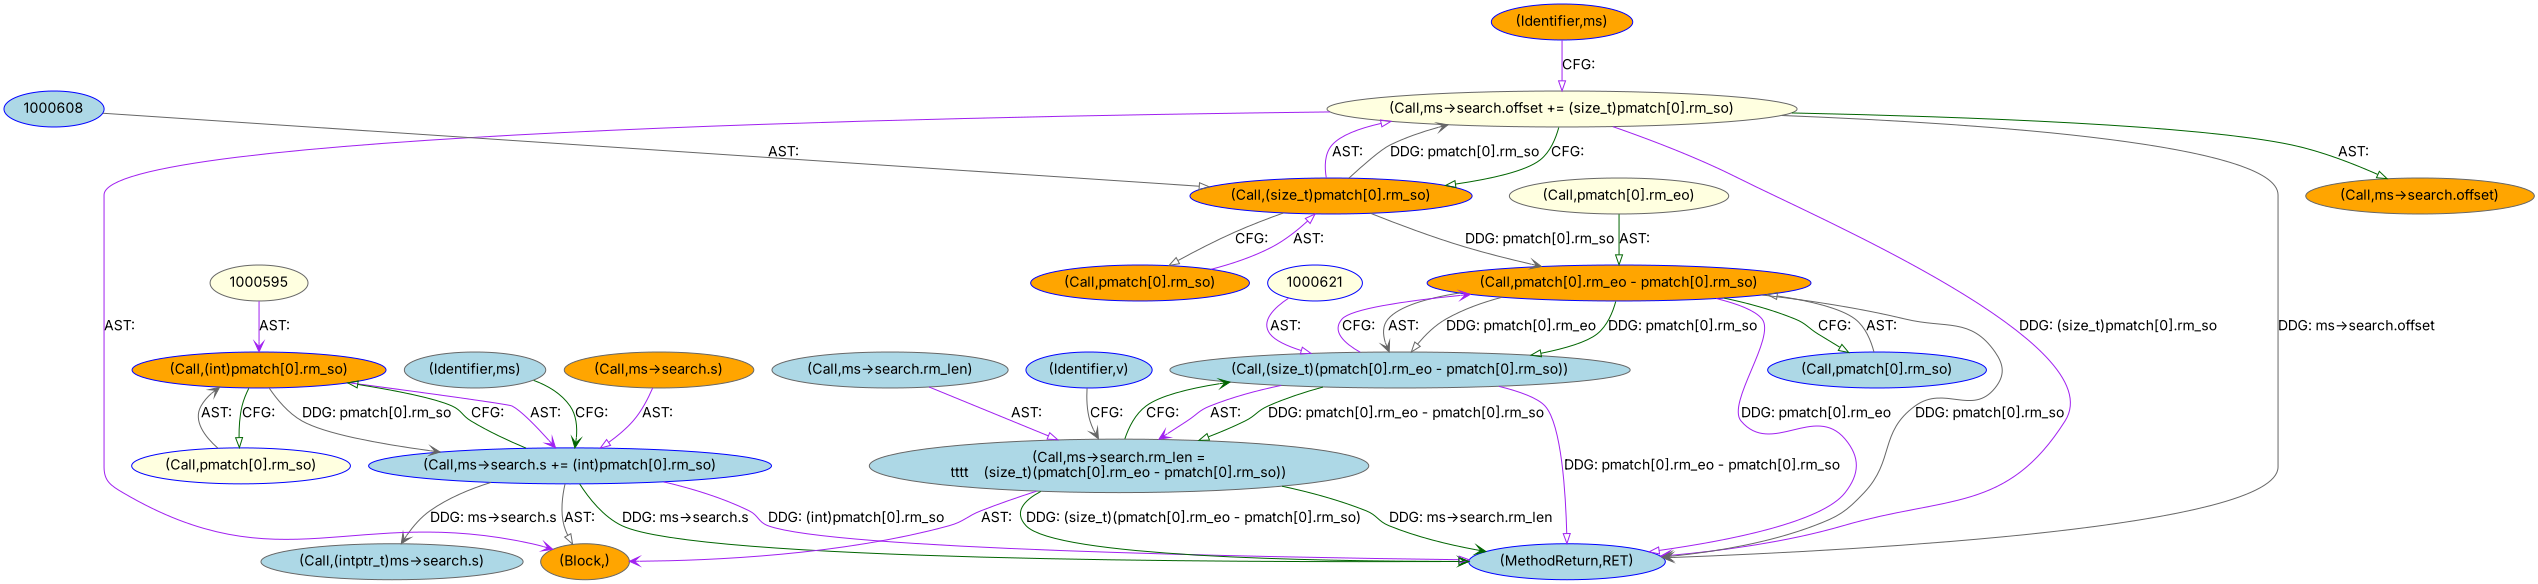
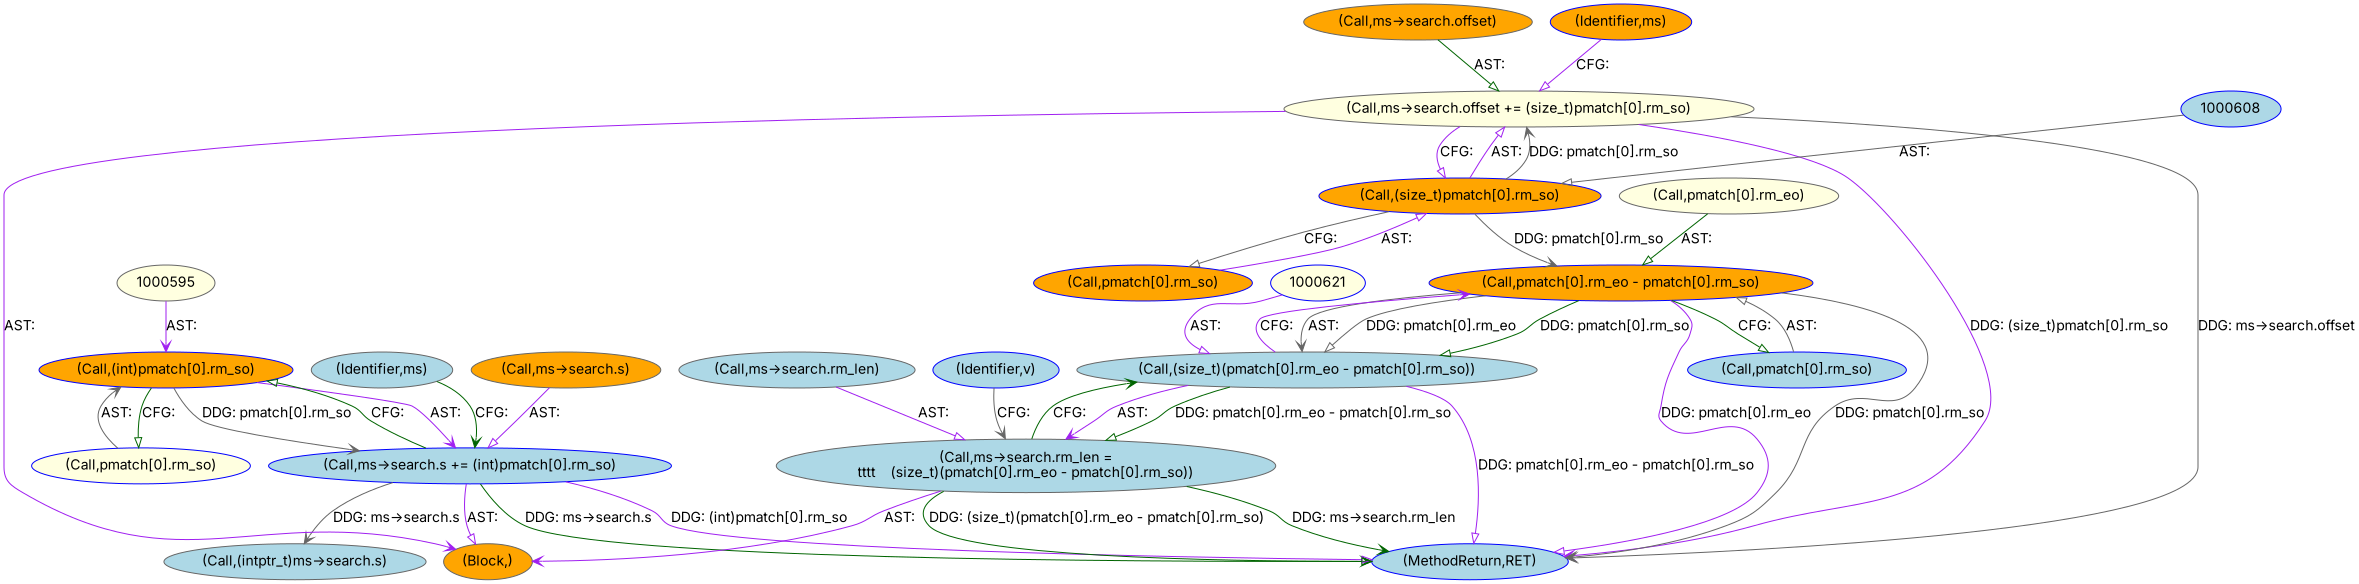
edge "(Call,ms->search.offset += (size_t)pmatch[0].rm_so)" -> "(Call,ms->search.offset)": reversed
edge "(Call,ms->search.offset += (size_t)pmatch[0].rm_so)" -> "(Call,(size_t)pmatch[0].rm_so)": color darkgreen -> purple
edge "(Call,ms->search.s += (int)pmatch[0].rm_so)" -> "(Block,)": color gray40 -> purple
